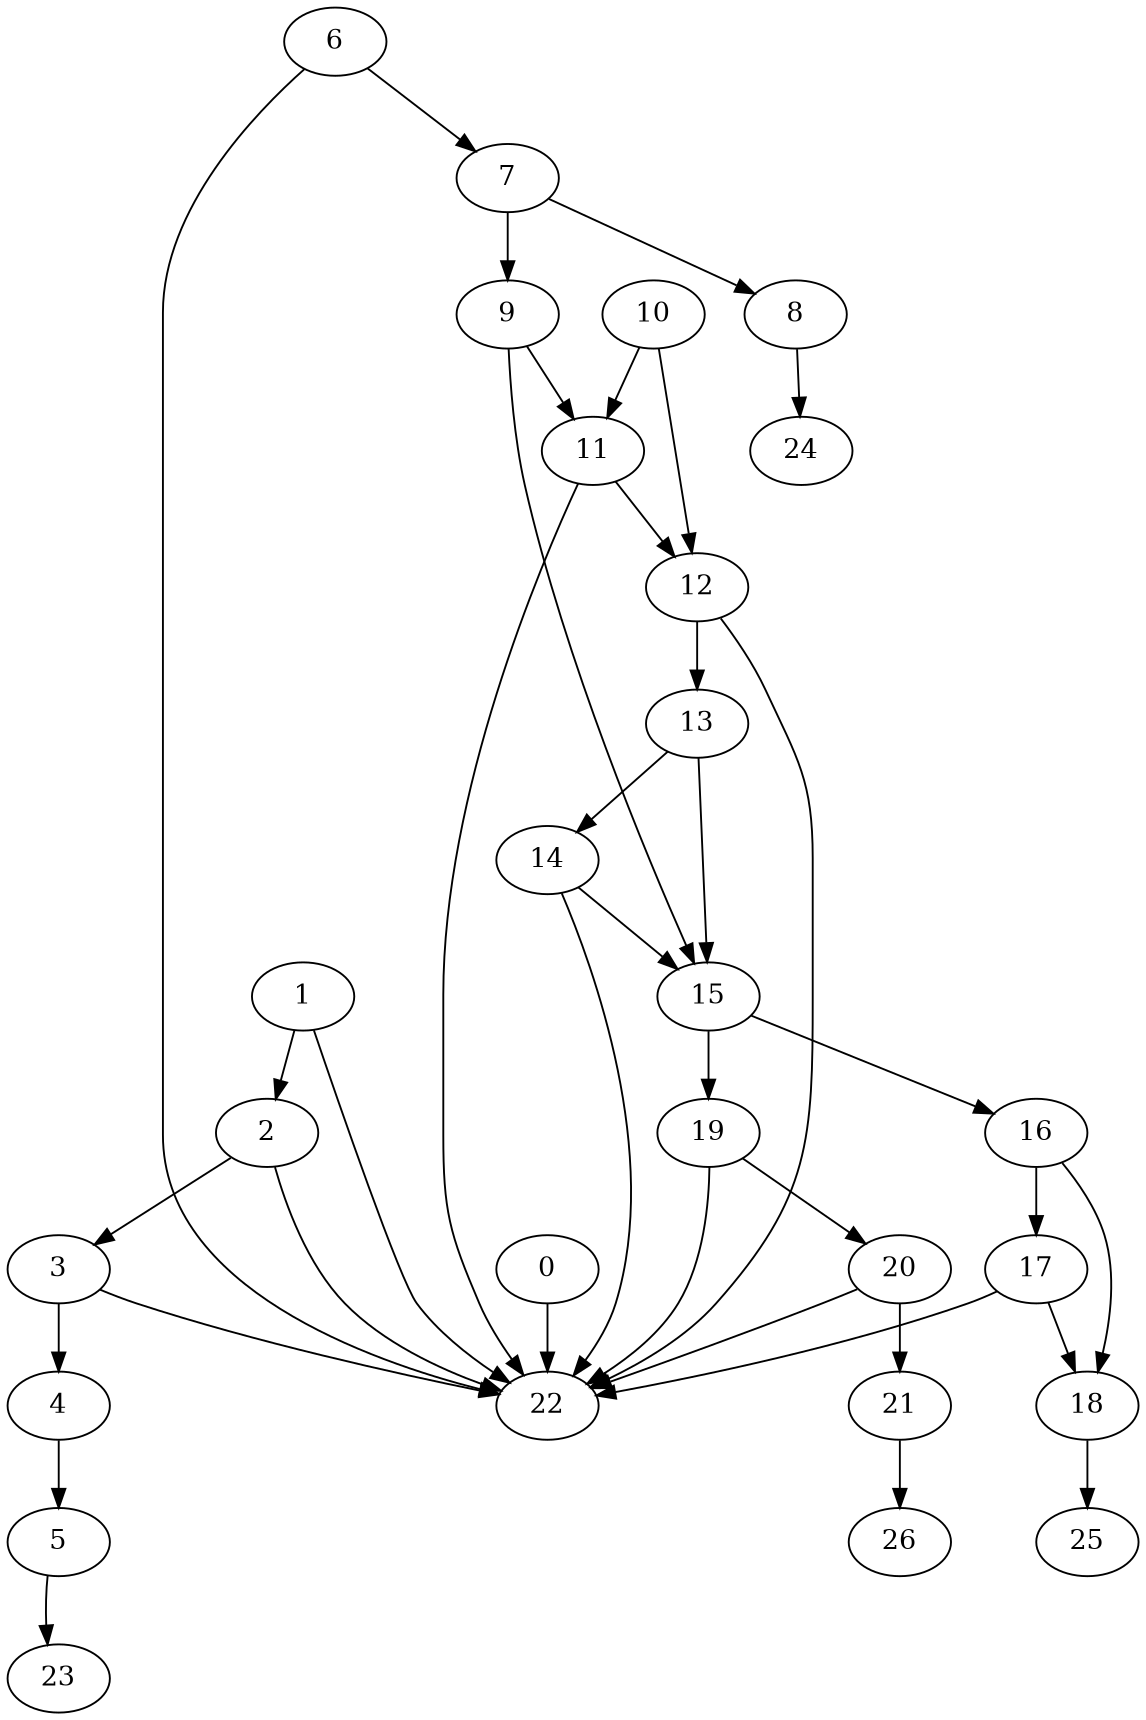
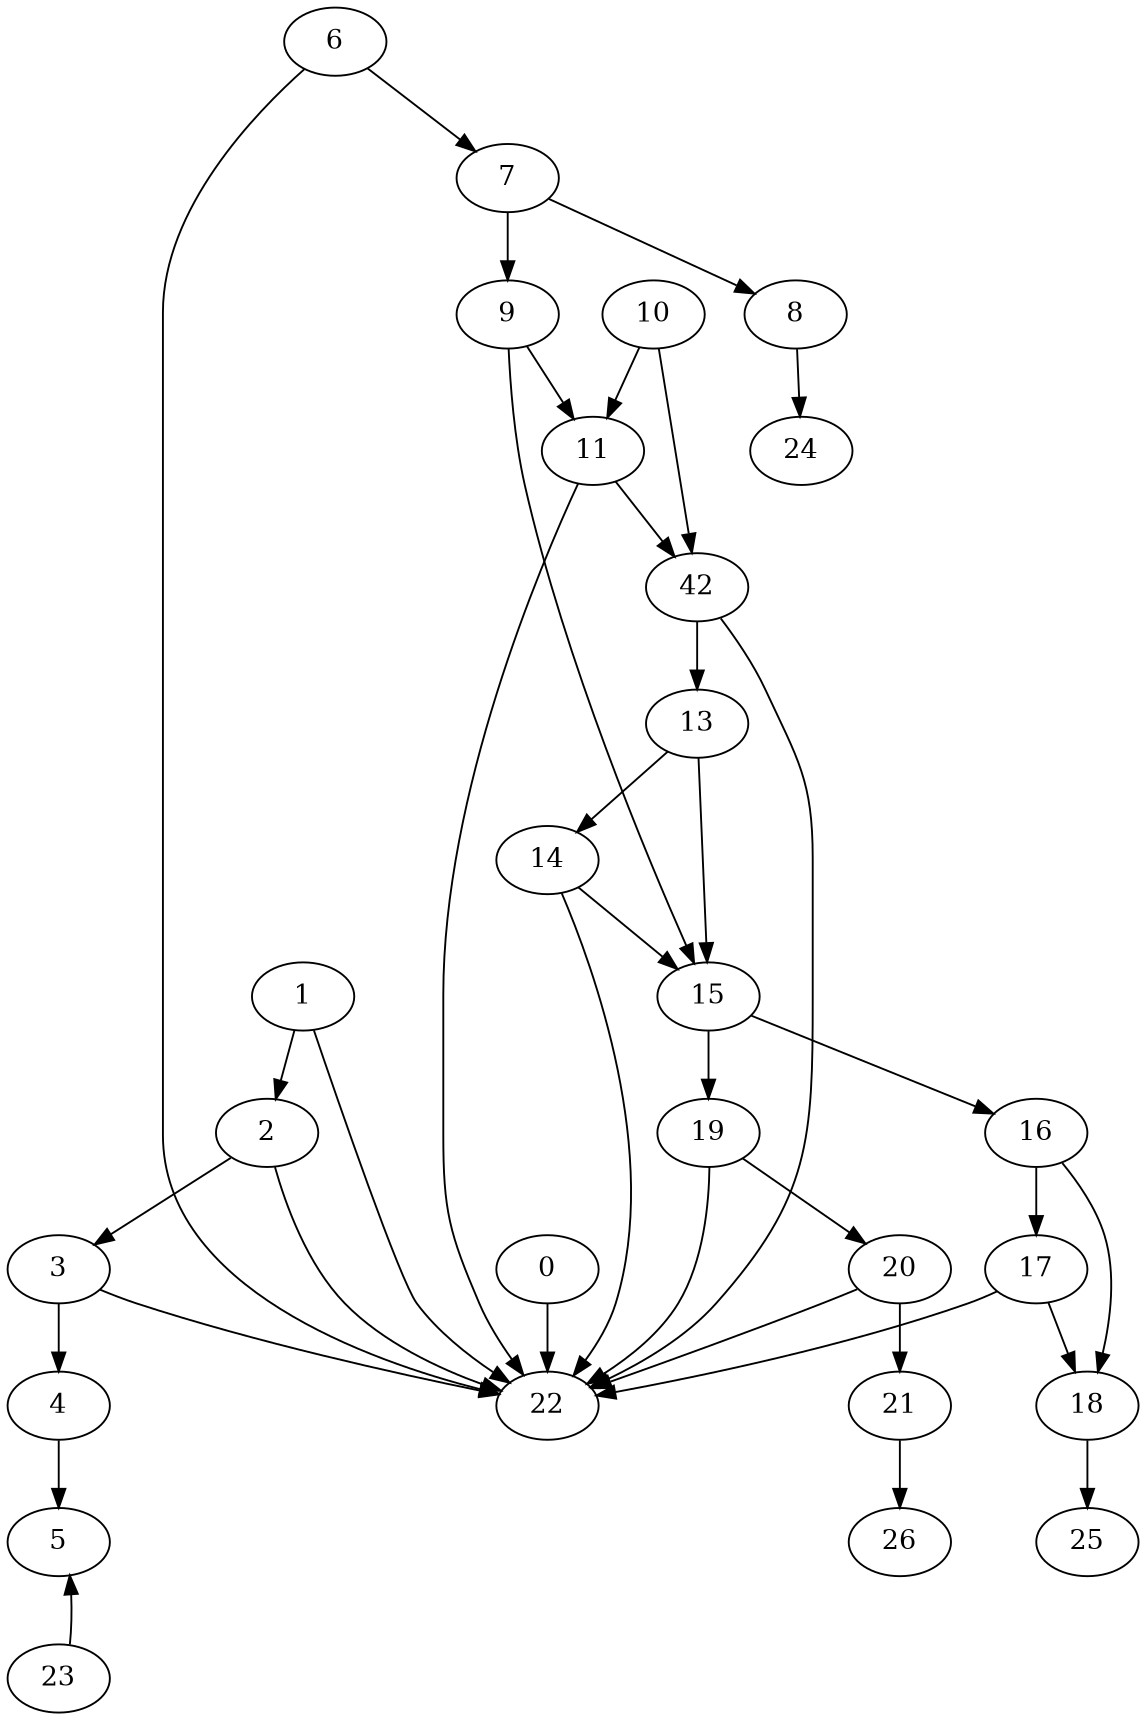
node "12": label "12" -> "42"
edge "5" -> "23": reversed
